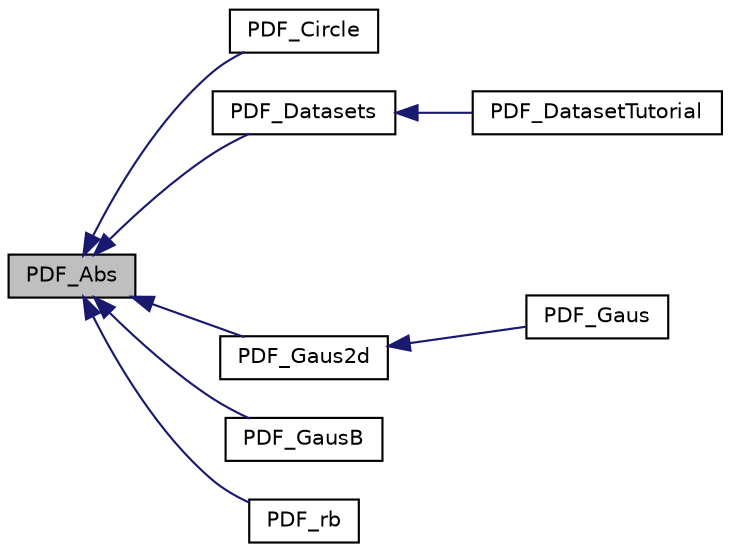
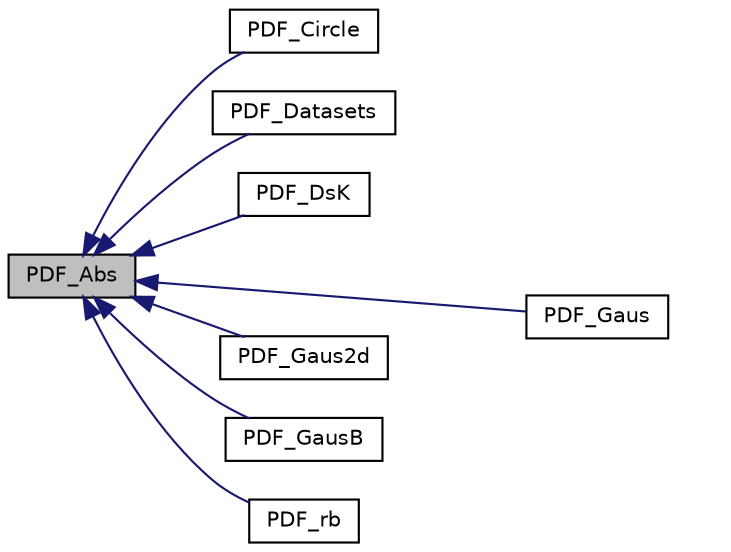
node "PDF_DatasetTutorial": removed
node "PDF_DsK": added
edge "PDF_Gaus" -> "PDF_Gaus2d": now "PDF_Gaus" -> "PDF_Abs"
